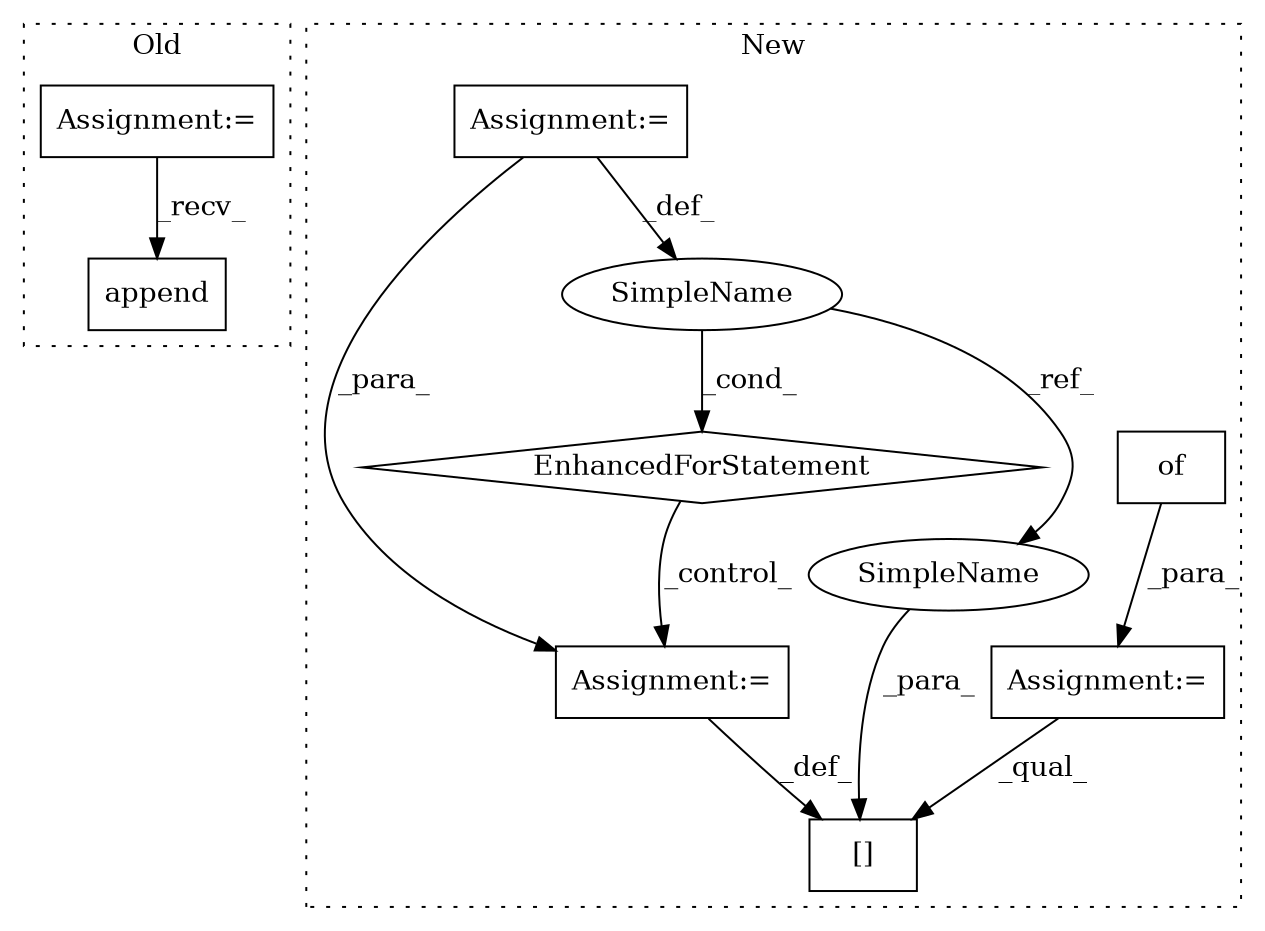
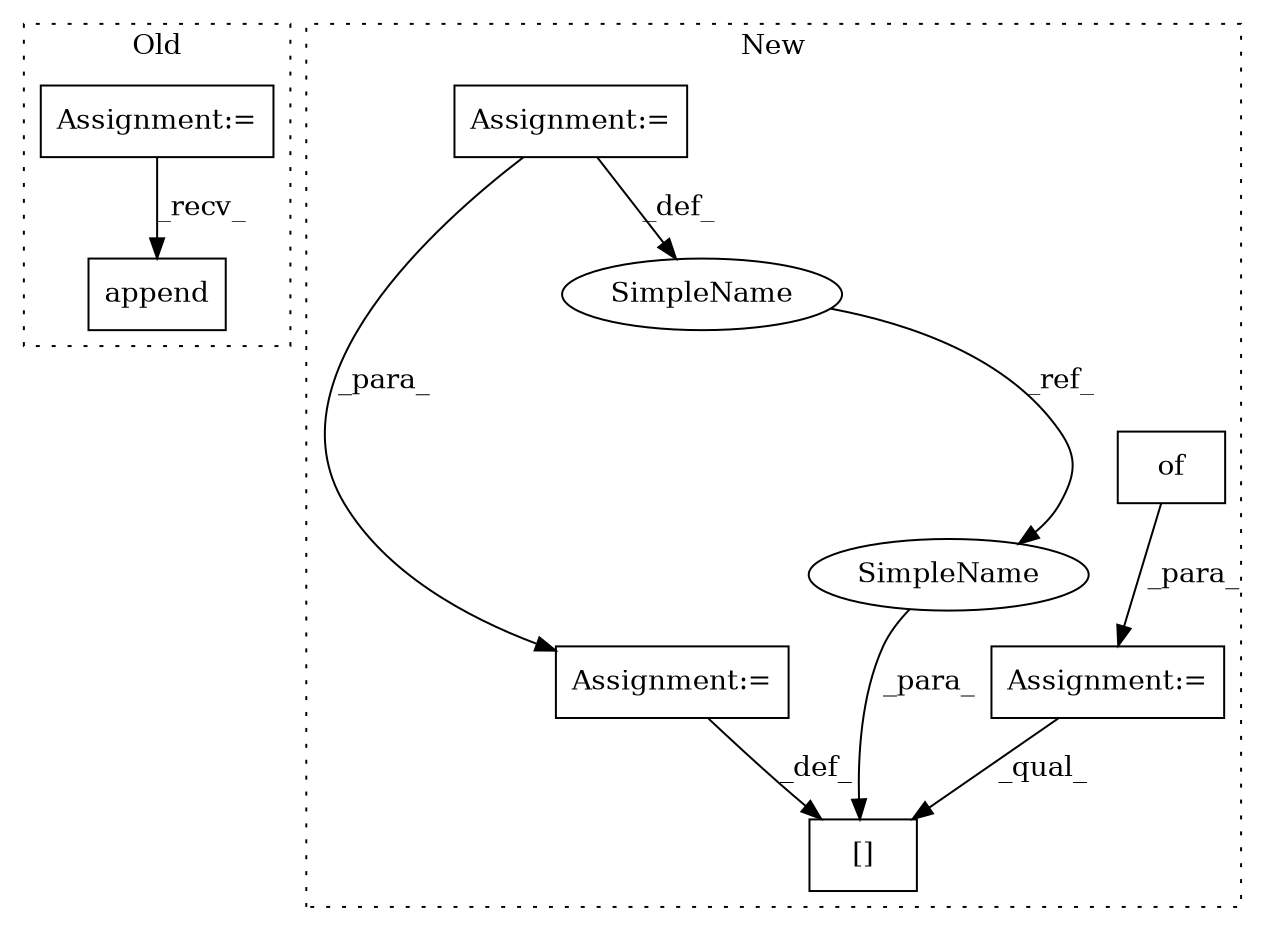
node "EnhancedForStatement": removed
